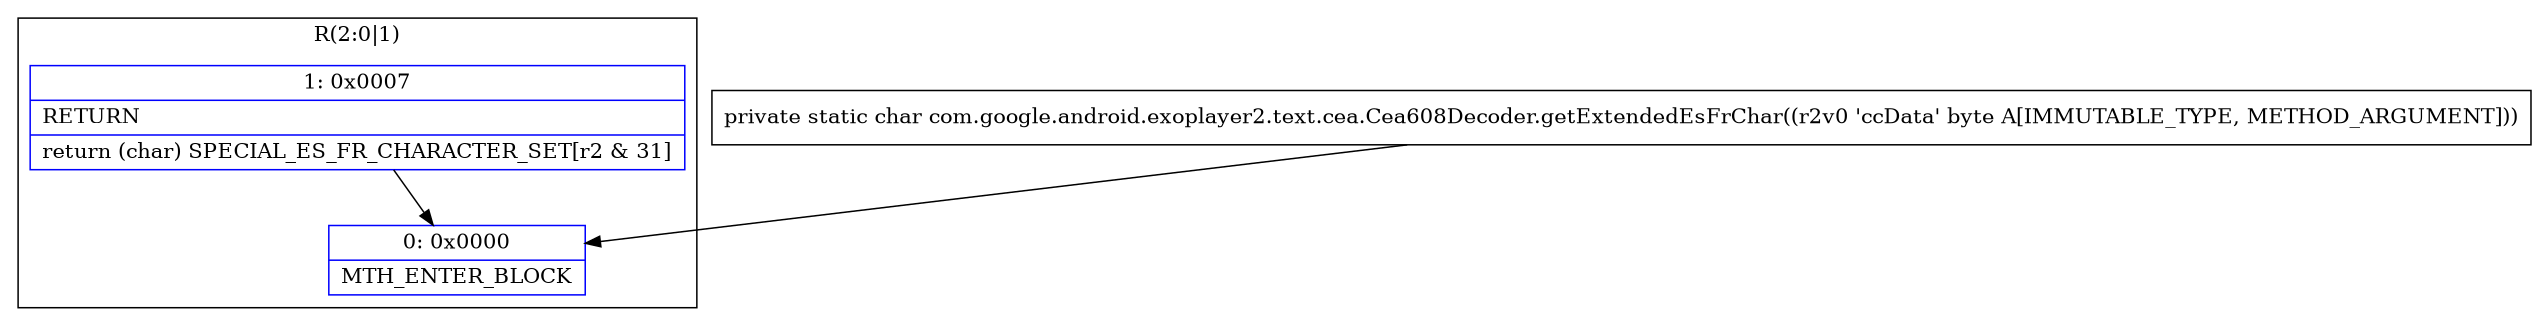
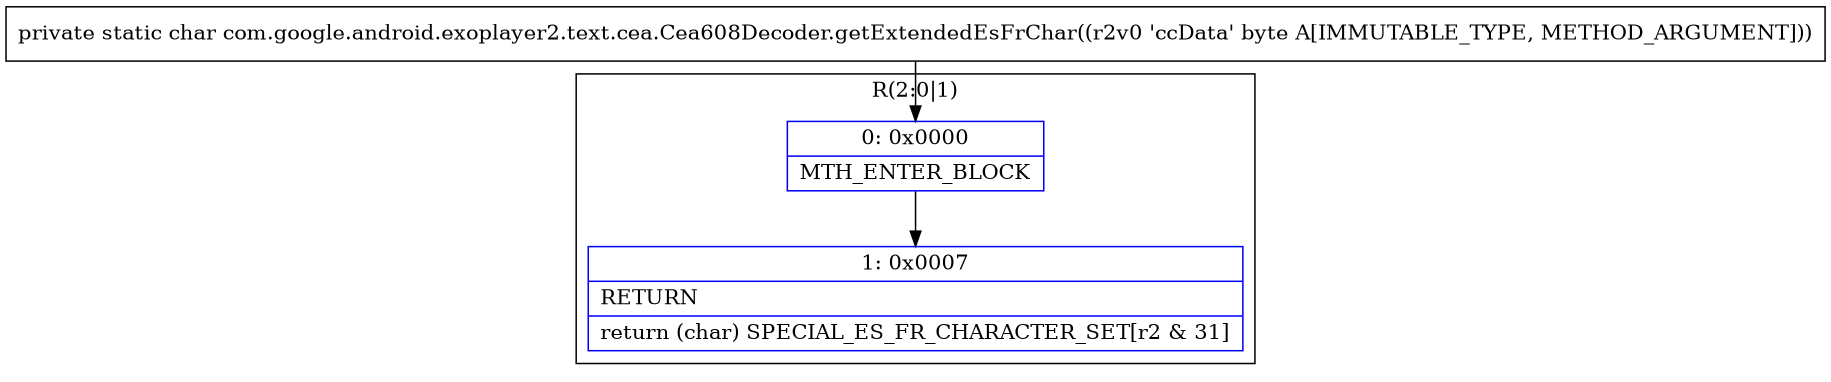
edge "1: 0x0007" -> "0: 0x0000": reversed
